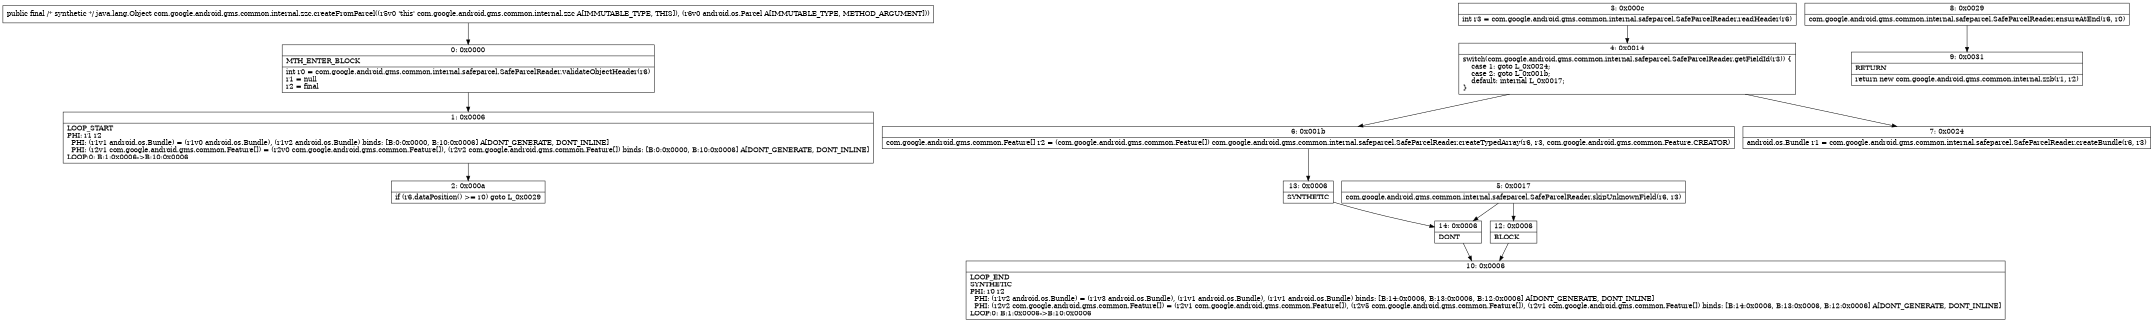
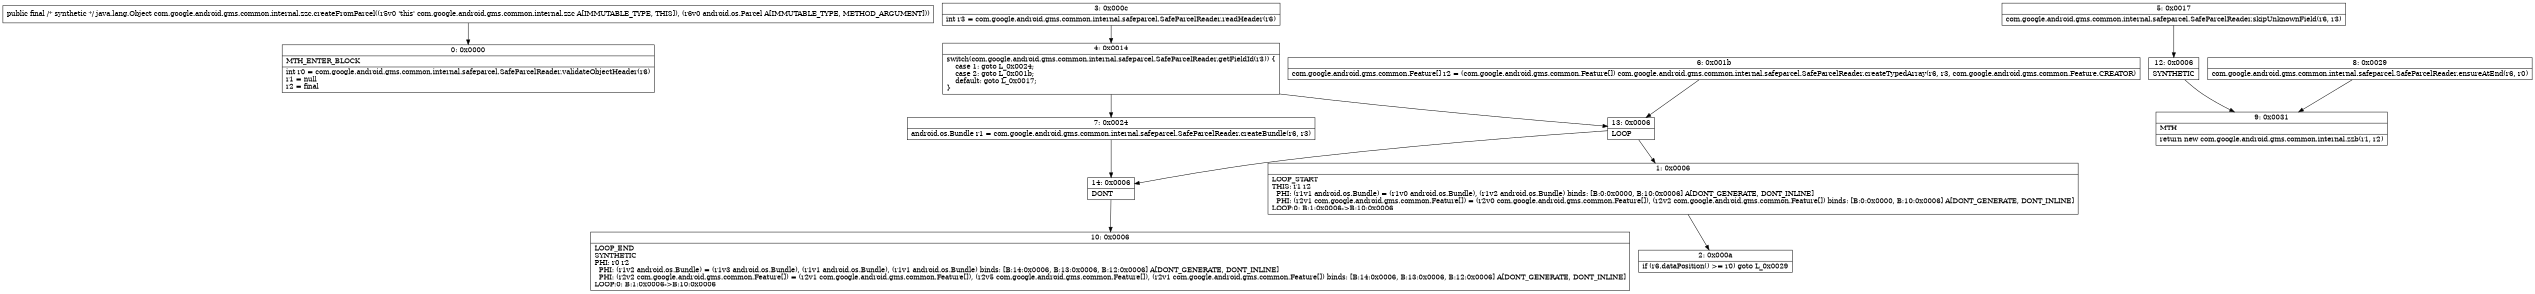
node "9: 0x0031": text "RETURN" -> "MTH"
node "4: 0x0014": text "default: internal L_0x0017;" -> "default: goto L_0x0017;"
edge "0: 0x0000" -> "1: 0x0006": now "13: 0x0006" -> "1: 0x0006"
edge "4: 0x0014" -> "6: 0x001b": now "4: 0x0014" -> "13: 0x0006"
node "1: 0x0006": text "PHI: r1 r2" -> "THIS: r1 r2"
node "13: 0x0006": text "SYNTHETIC" -> "LOOP"
edge "5: 0x0017" -> "14: 0x0006": now "7: 0x0024" -> "14: 0x0006"
node "12: 0x0006": text "BLOCK" -> "SYNTHETIC"
edge "12: 0x0006" -> "10: 0x0006": now "12: 0x0006" -> "9: 0x0031"
